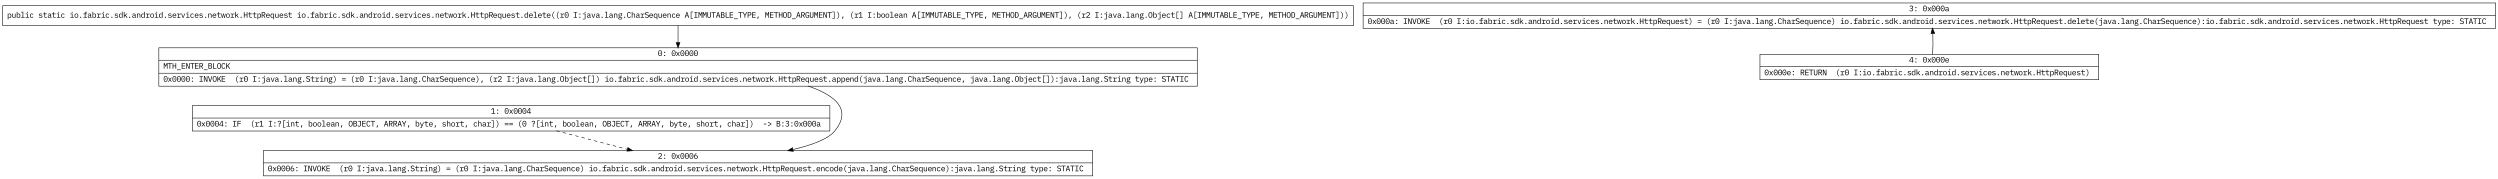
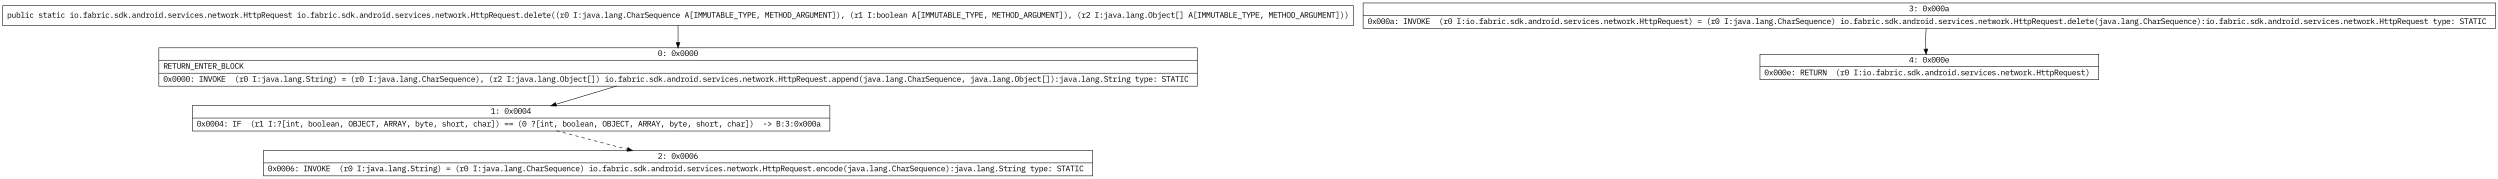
edge "4: 0x000e" -> "3: 0x000a": reversed
node "0: 0x0000": text "MTH_ENTER_BLOCK" -> "RETURN_ENTER_BLOCK"
edge "0: 0x0000" -> "2: 0x0006": now "0: 0x0000" -> "1: 0x0004"
